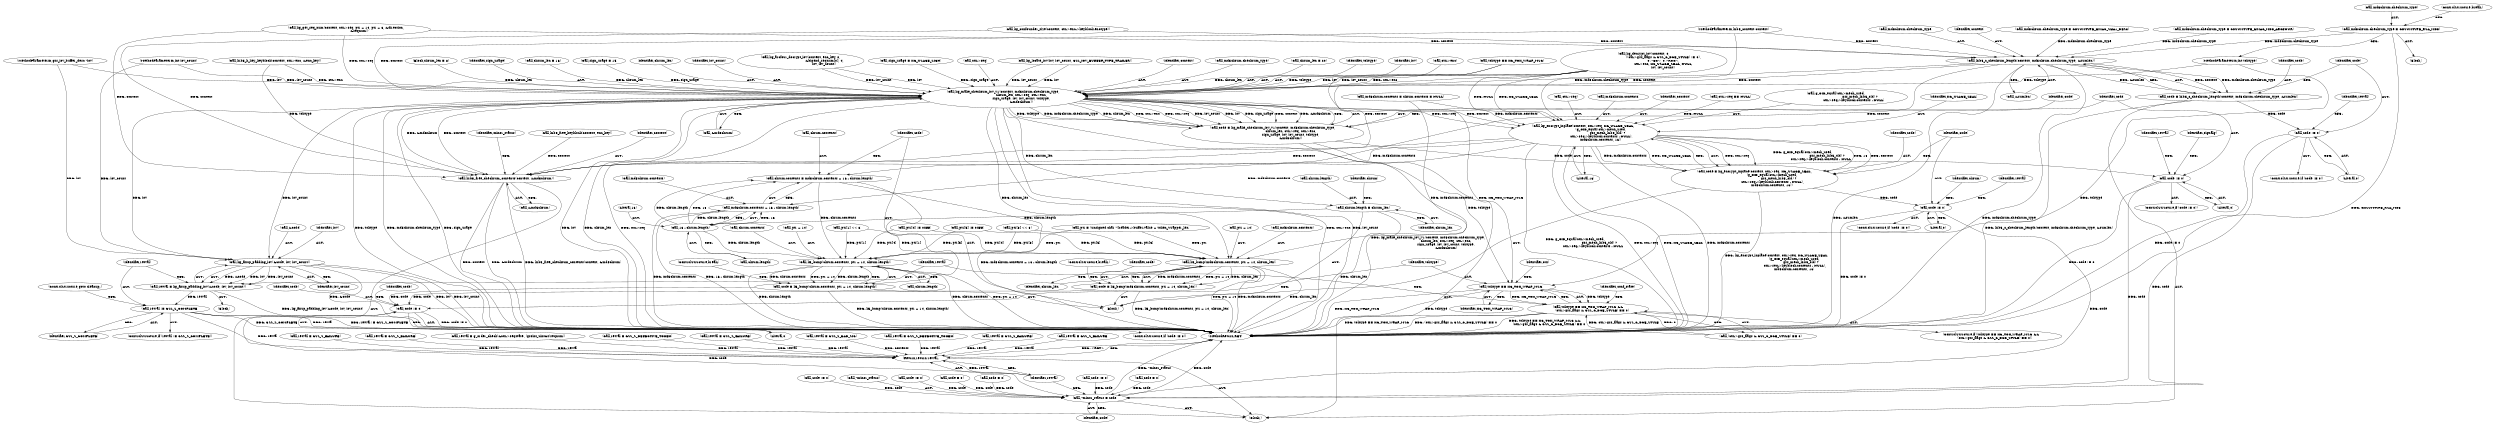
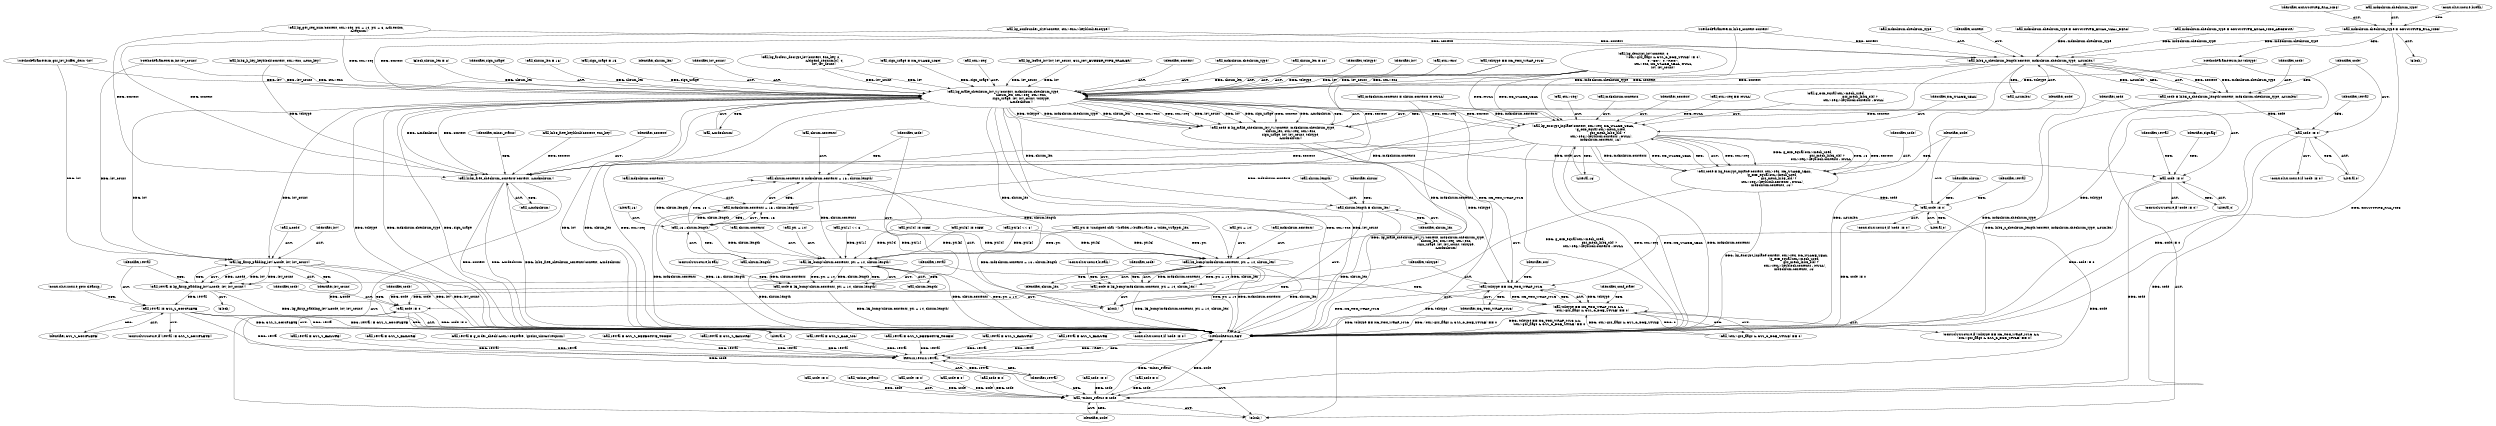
node "(Identifier,CKSUMTYPE_RSA_MD5)": added
edge "(Call,retval = kg_fixup_padding_iov(&code, iov, iov_count))" -> "(Call,kg_fixup_padding_iov(&code, iov, iov_count))": label "AST: " -> "CFG: "
edge "(Call,retval = GSS_S_BAD_SIG)" -> "(Return,return retval;)": label "DDG: contents" -> "DDG: retval"
